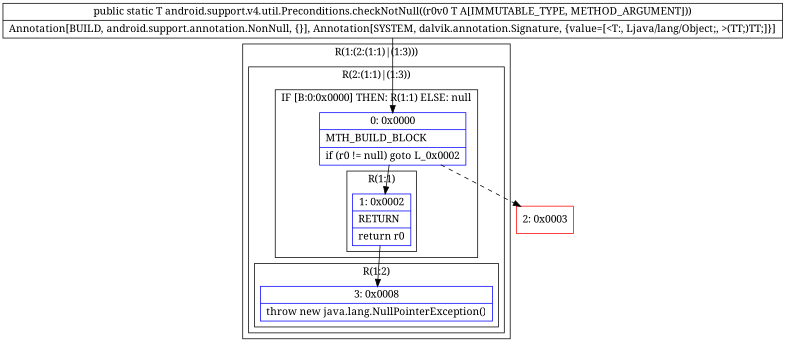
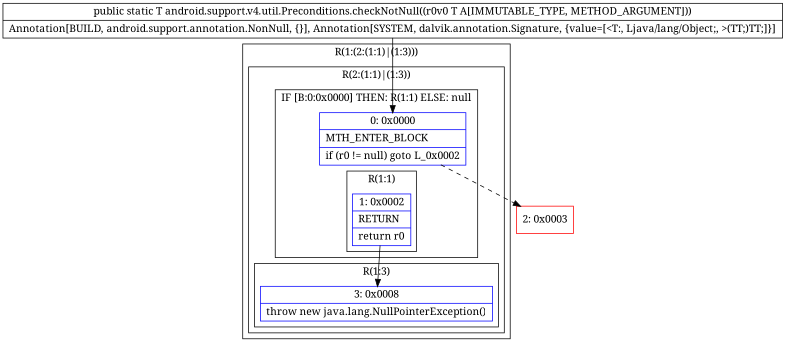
node "0: 0x0000": text "MTH_BUILD_BLOCK" -> "MTH_ENTER_BLOCK"
edge "0: 0x0000" -> "1: 0x0002": removed
cluster "R(1:2)": label "R(1:2)" -> "R(1:3)"
